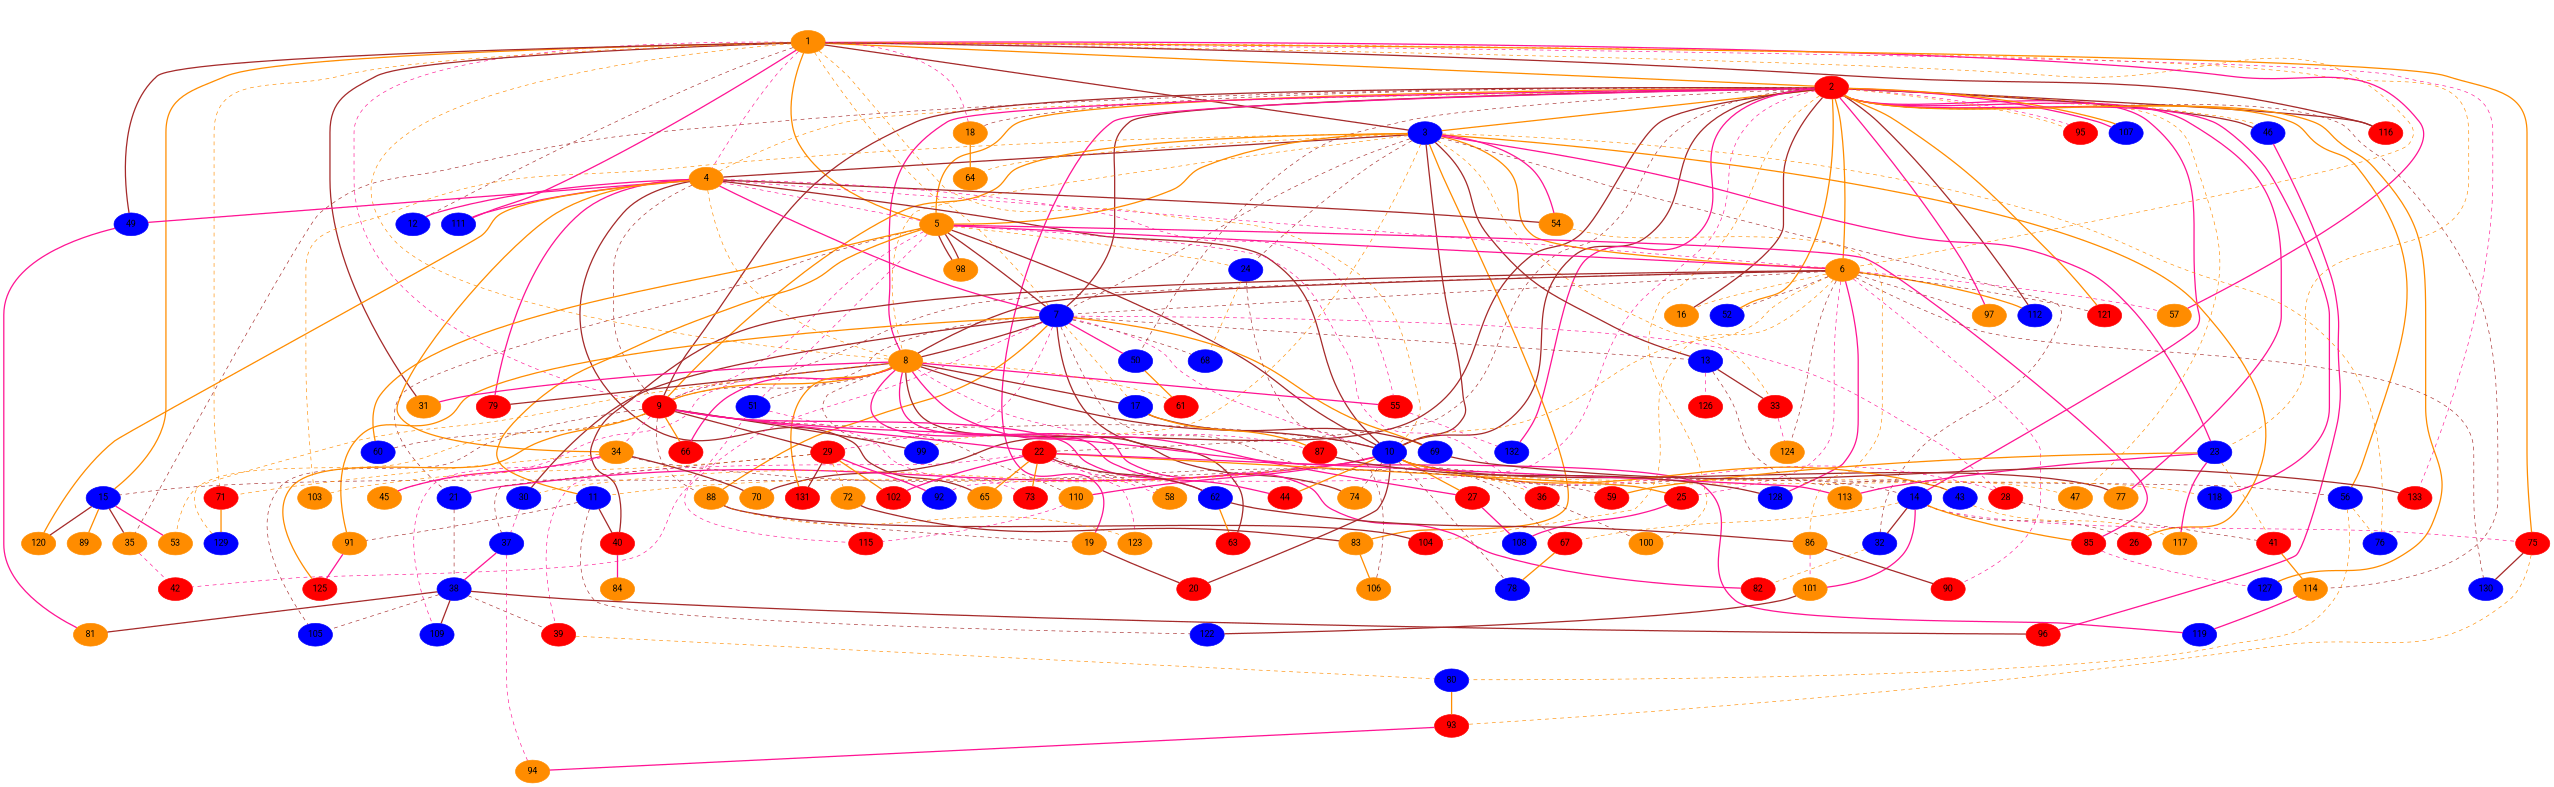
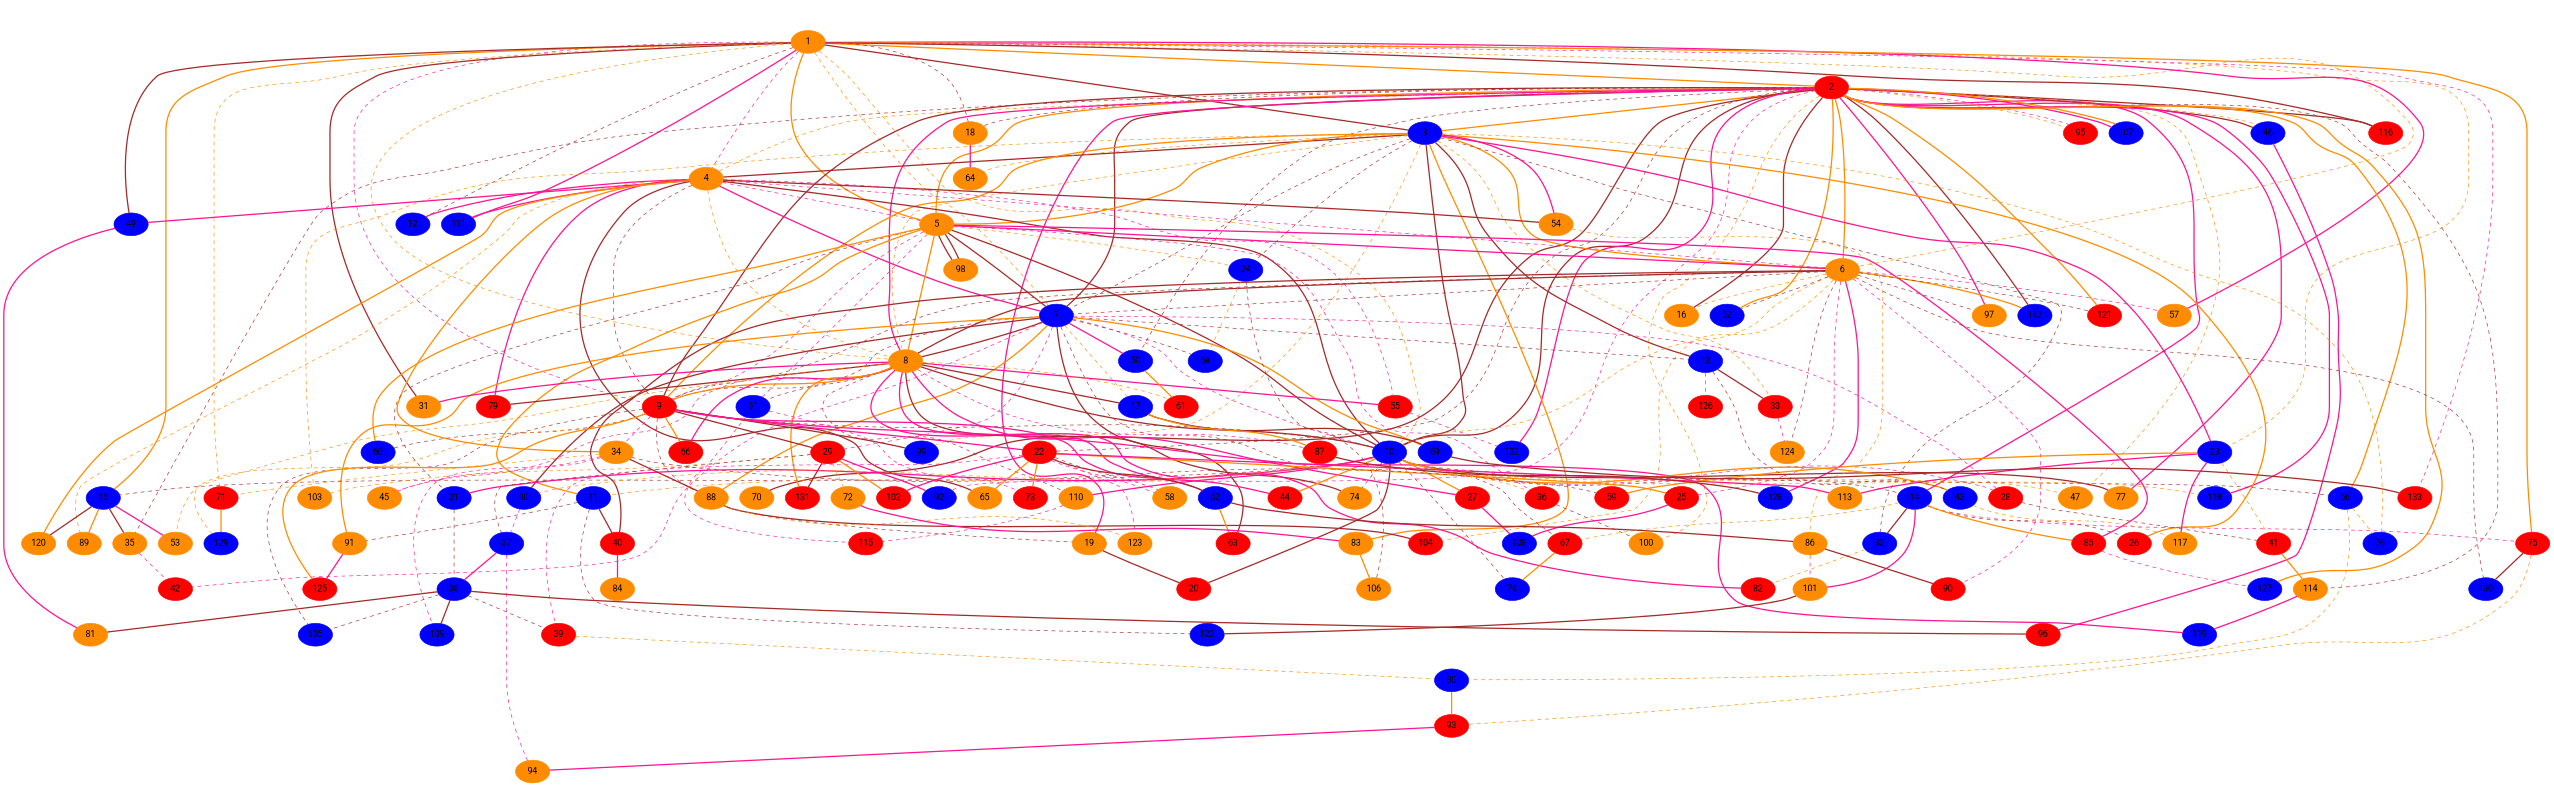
edge "1" -- "18": color deeppink -> brown
edge "18" -- "64": color darkorange -> deeppink
edge "5" -- "8": added
edge "4" -- "89": added
edge "34" -- "45": style bold -> dashed
edge "34" -- "70": now "34" -- "88"
edge "72" -- "83": color brown -> deeppink
